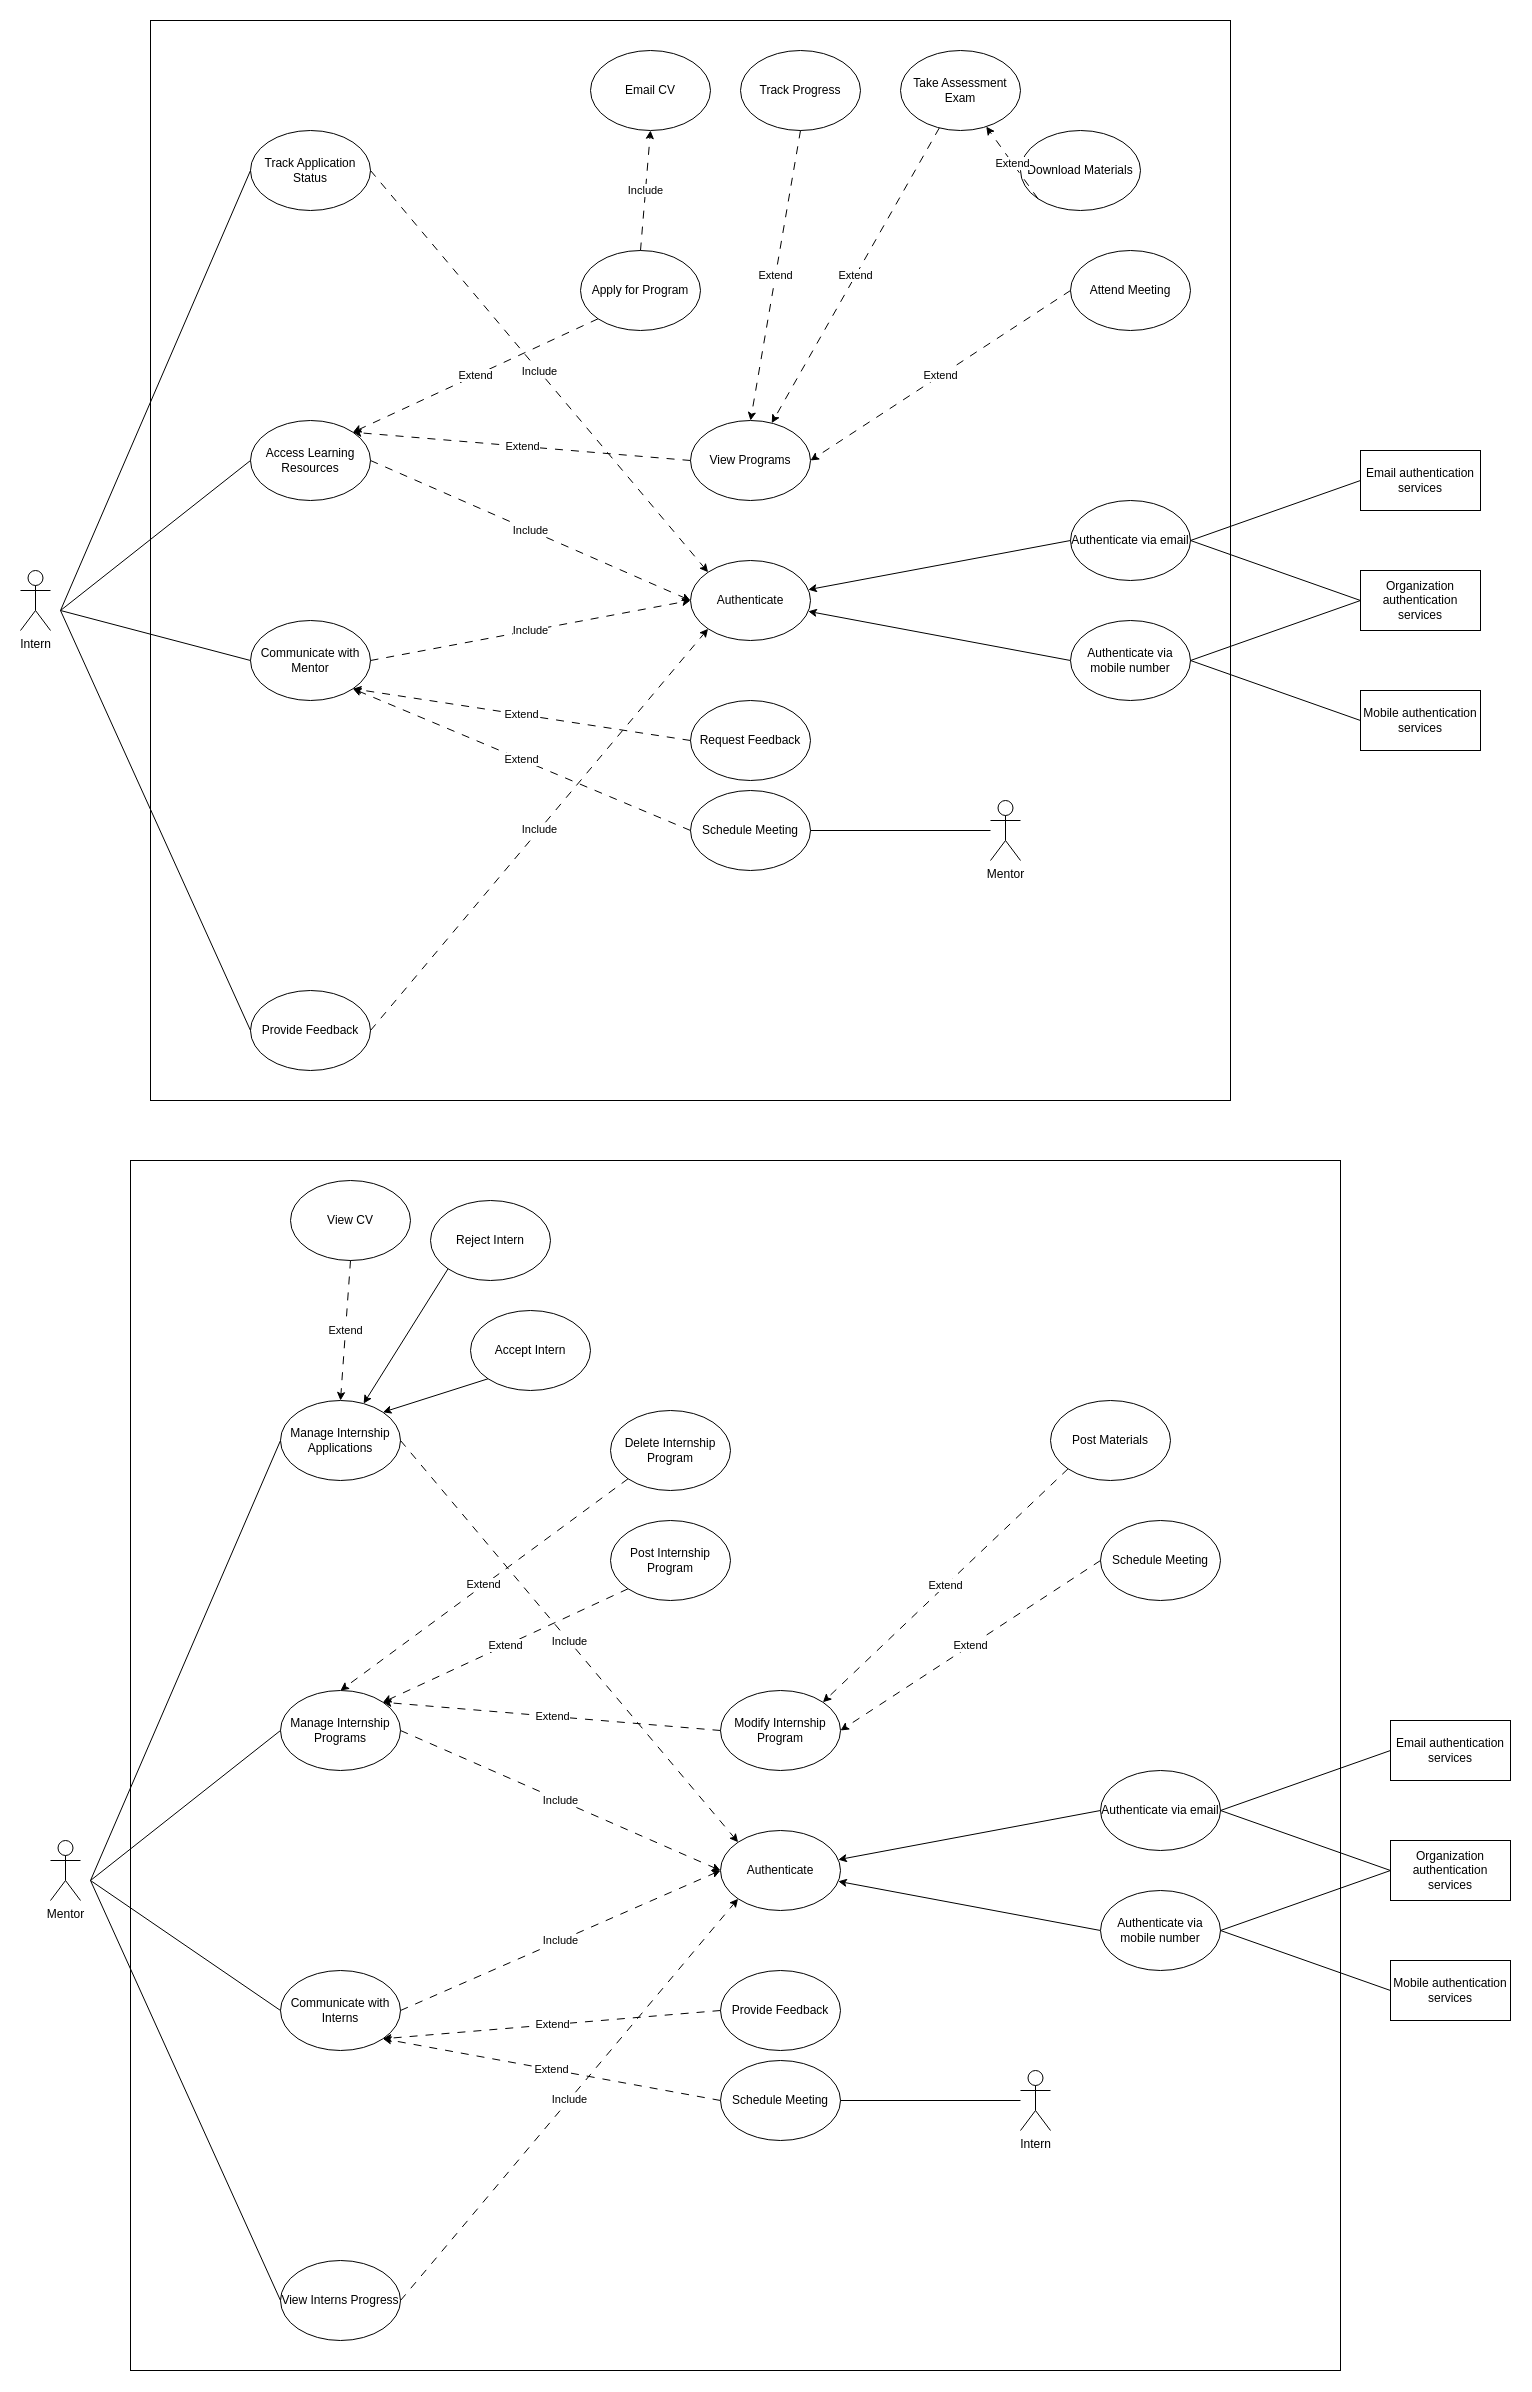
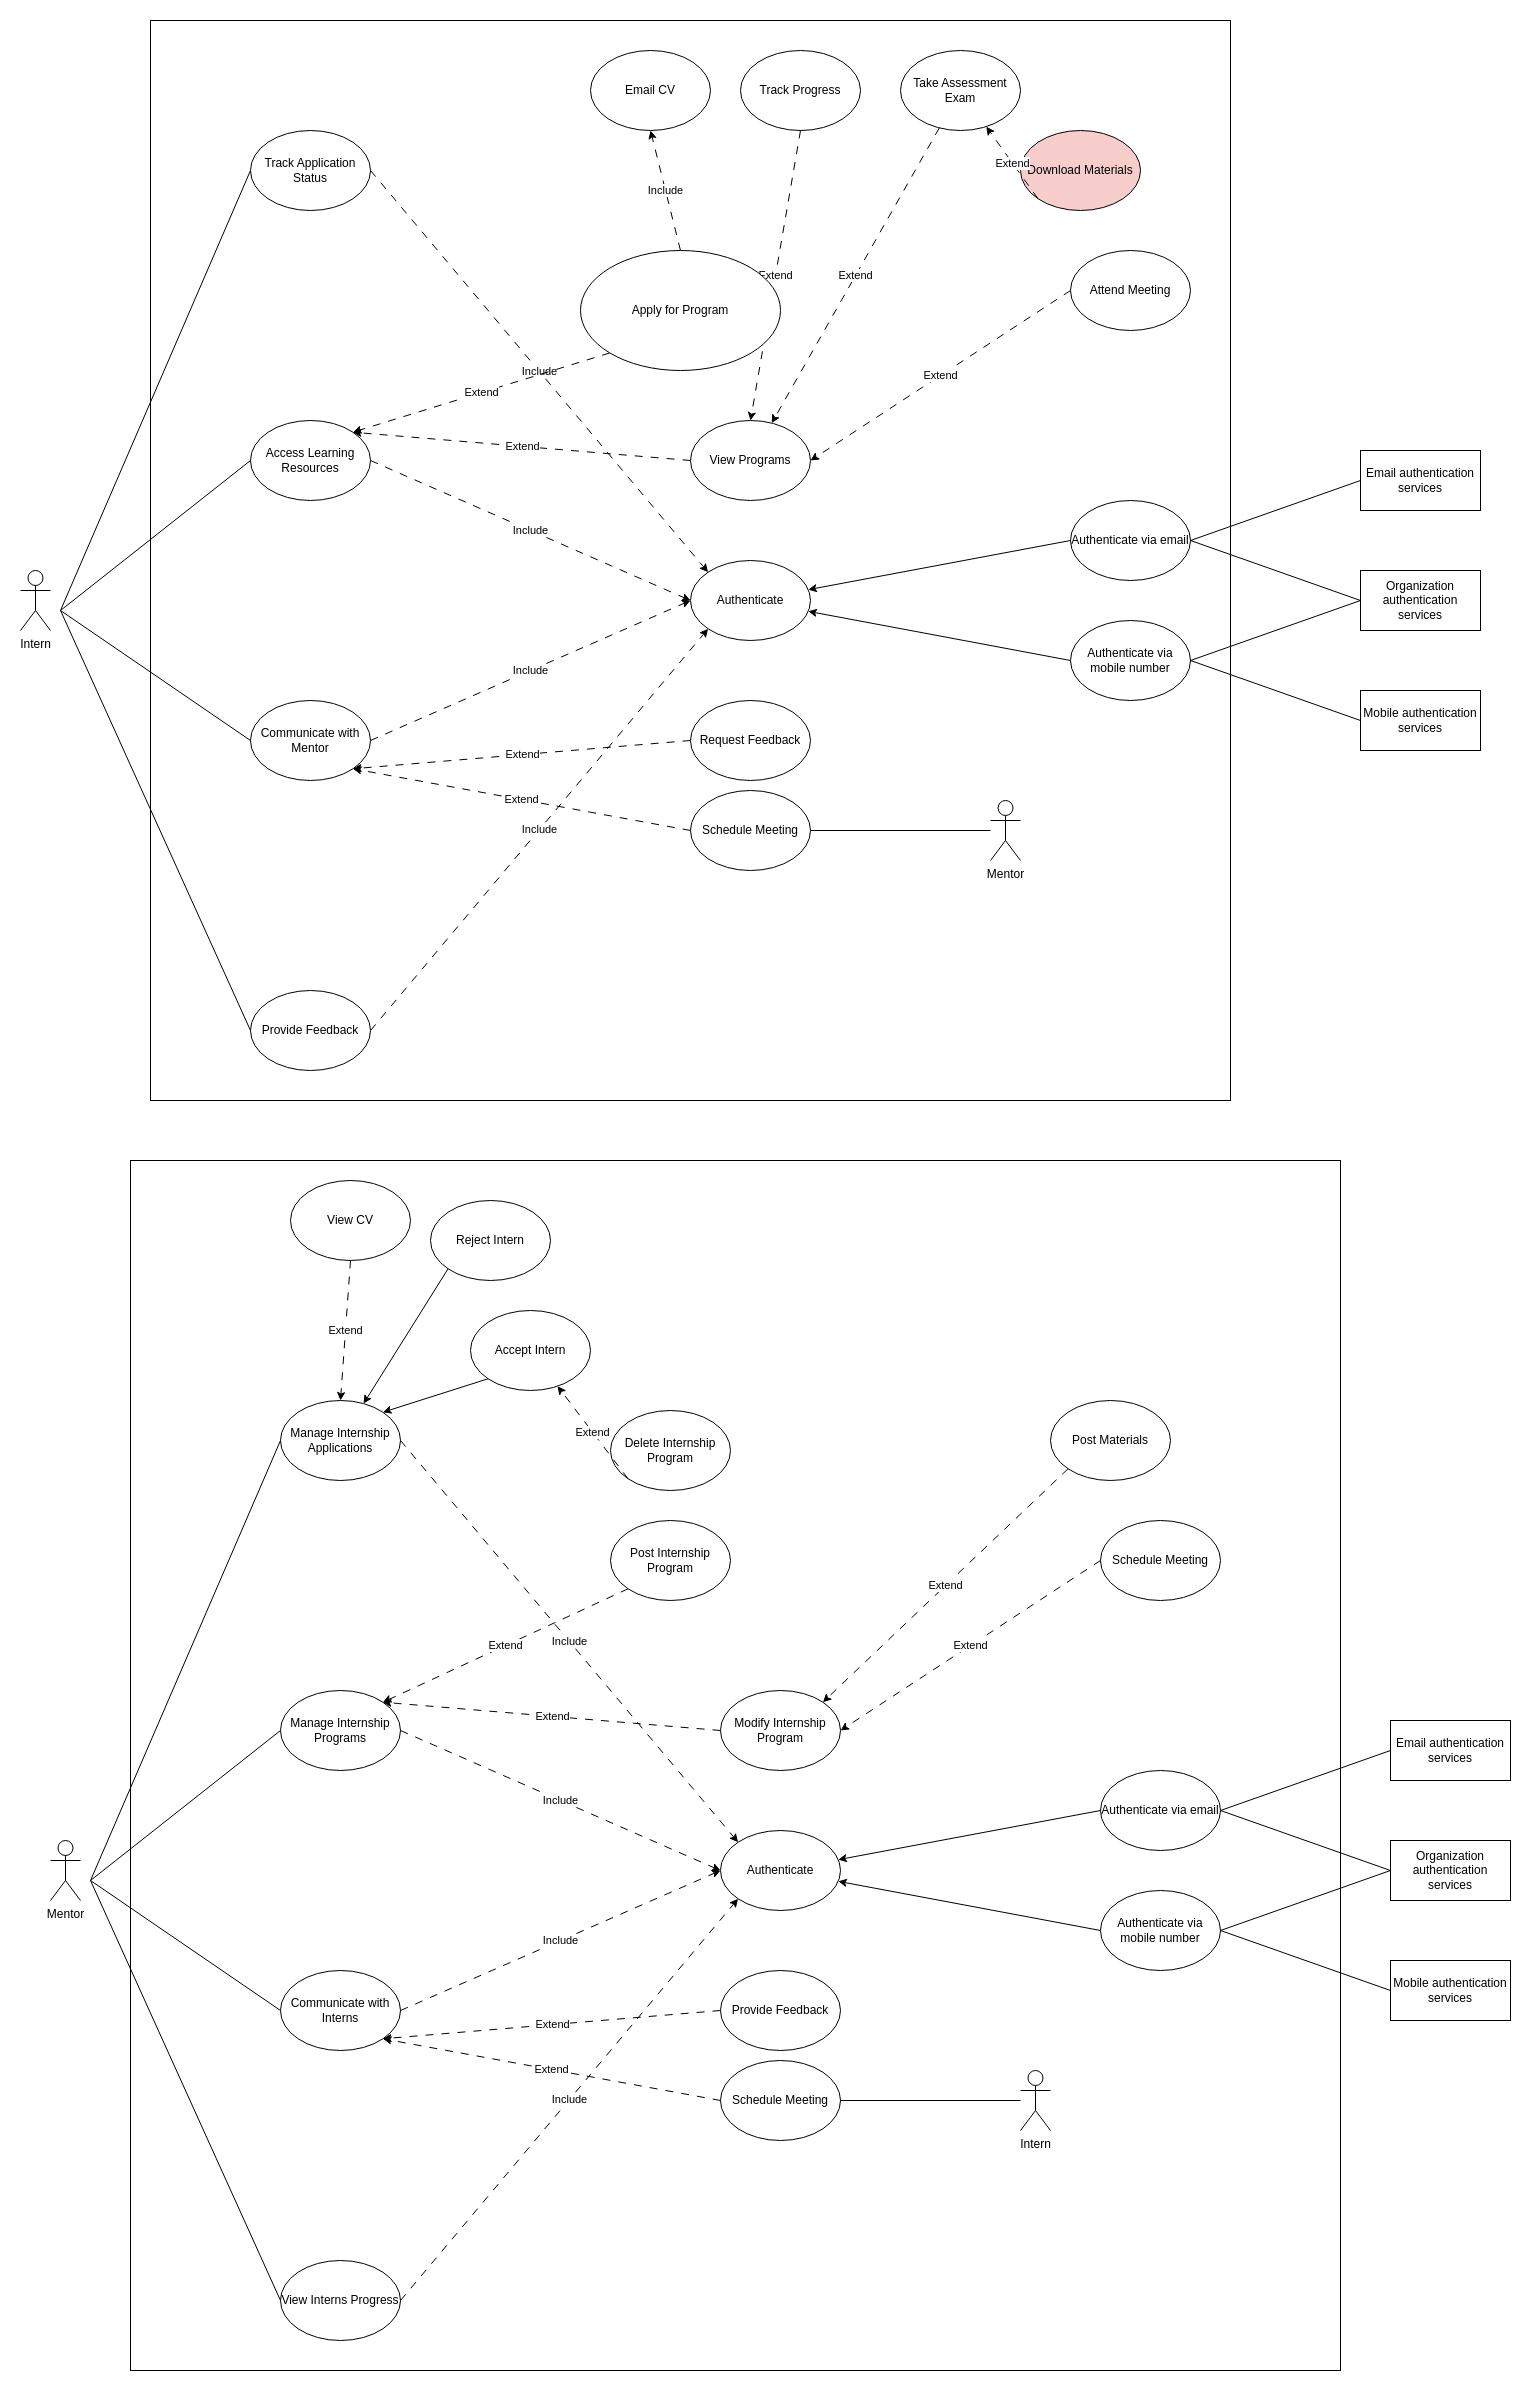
node "Download Materials": fillcolor #ffffff -> #f8cecc
node "Apply for Program": size 120x80 -> 200x120
node "Communicate with Mentor": moved (311, 661) -> (311, 741)
edge "Delete Internship Program" -> "Manage Internship Programs": now "Delete Internship Program" -> "Accept Intern"
